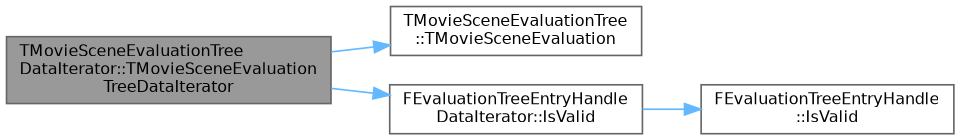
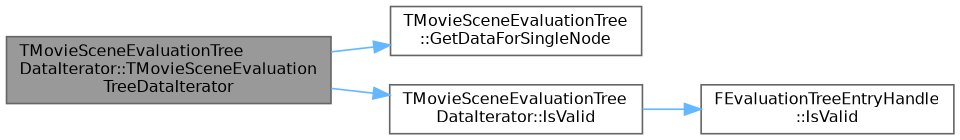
node "TMovieSceneEvaluationTree ::TMovieSceneEvaluation": label "TMovieSceneEvaluationTree ::TMovieSceneEvaluation" -> "TMovieSceneEvaluationTree ::GetDataForSingleNode"
node "FEvaluationTreeEntryHandle DataIterator::IsValid": label "FEvaluationTreeEntryHandle DataIterator::IsValid" -> "TMovieSceneEvaluationTree DataIterator::IsValid"
